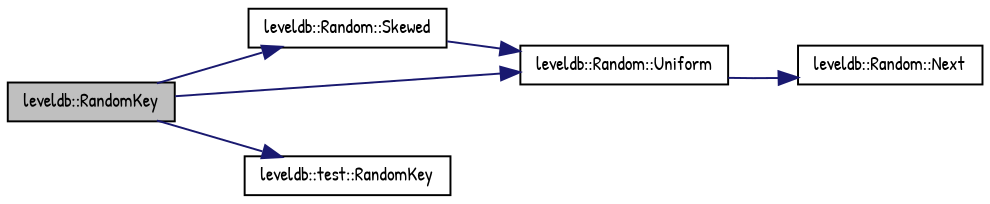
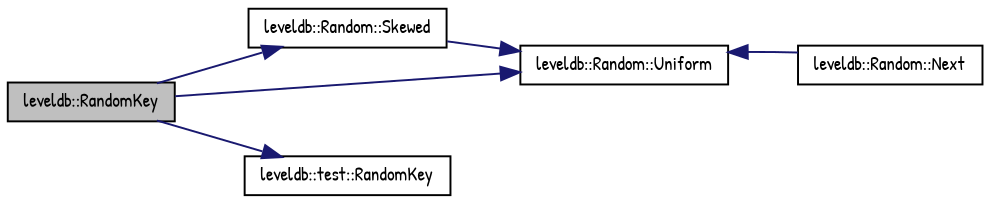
edge "leveldb::Random::Uniform" -> "leveldb::Random::Next": reversed
